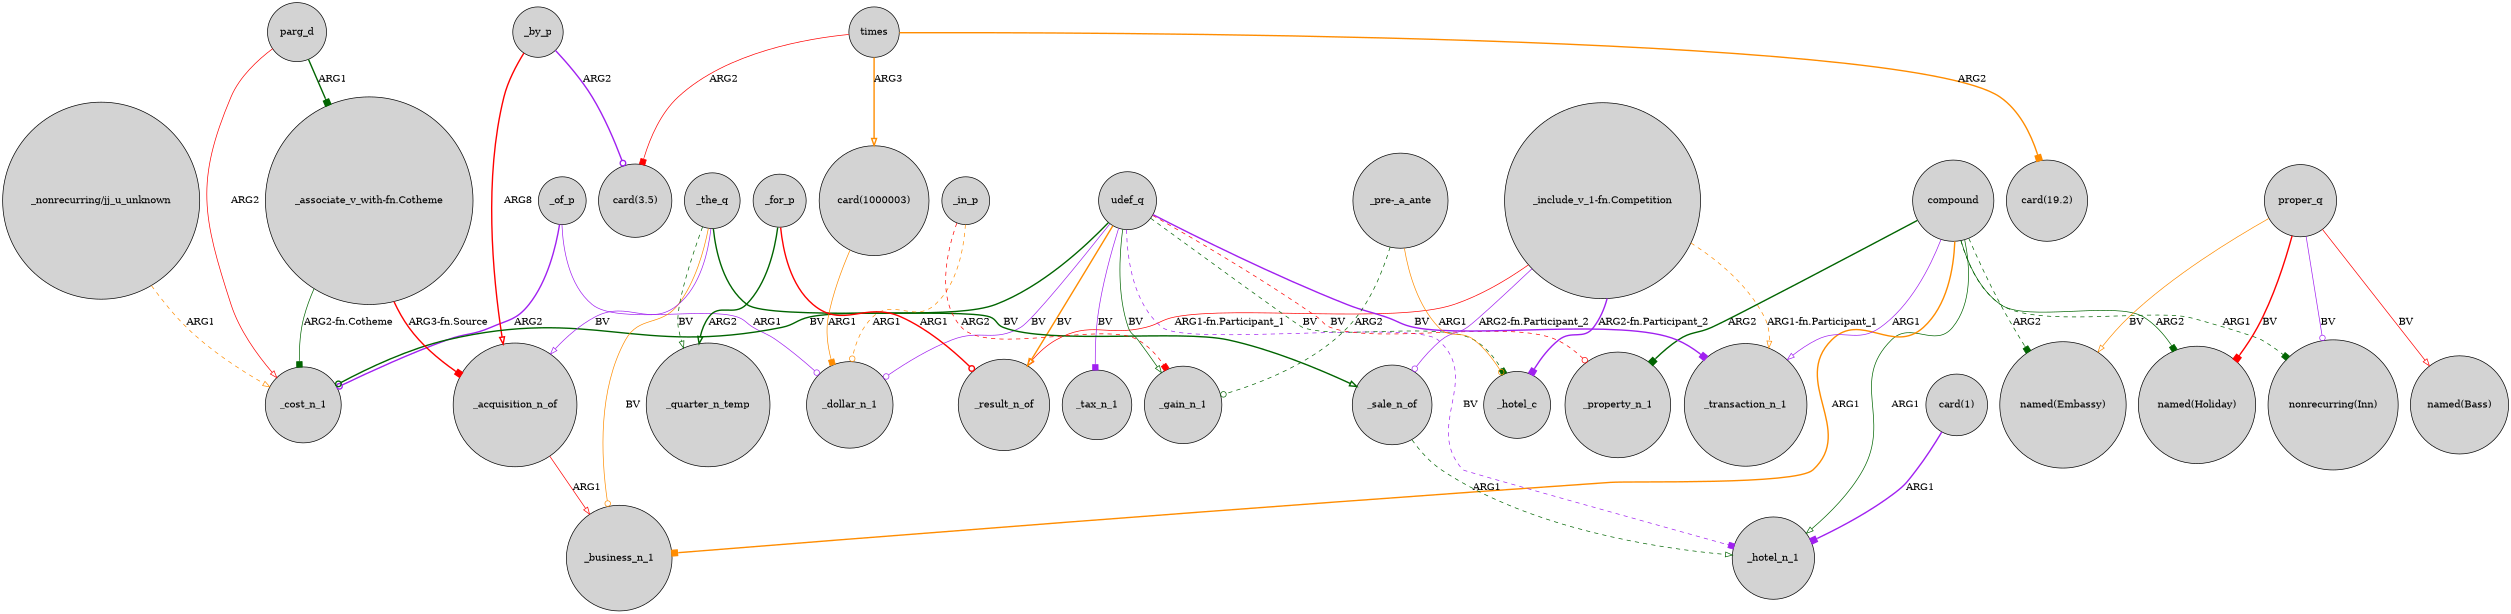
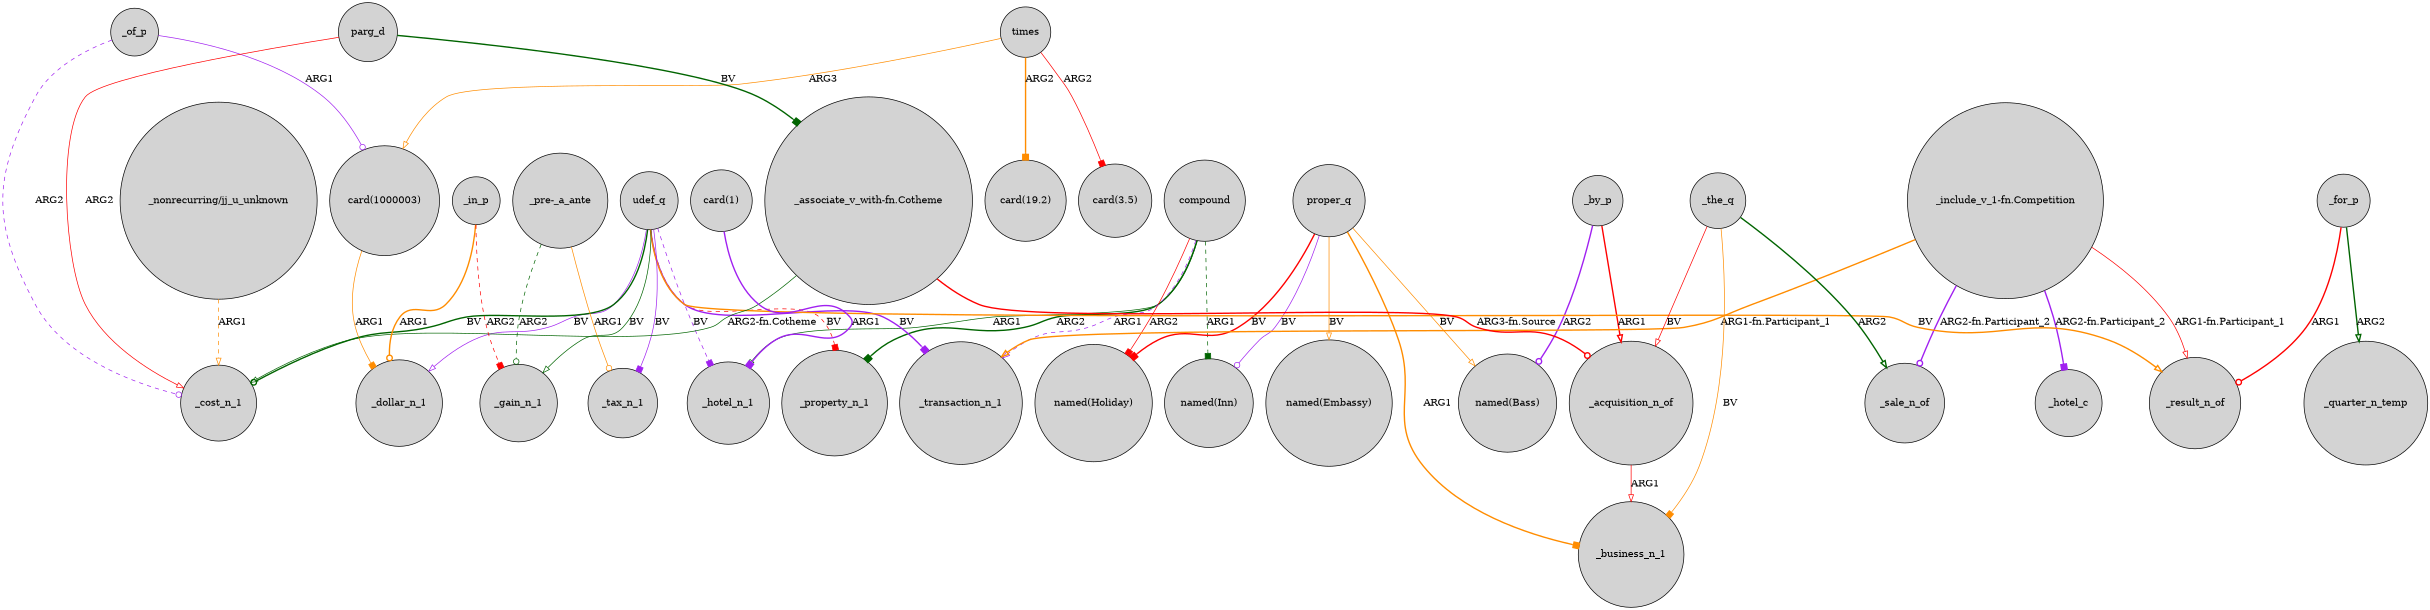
edge "parg_d" -> "_associate_v_with-fn.Cotheme": label "ARG1" -> "BV"
edge "times" -> "card(1000003)": style bold -> solid
edge "_by_p" -> "card(3.5)": now "_by_p" -> "named(Bass)"
edge "_by_p" -> "_acquisition_n_of": label "ARG8" -> "ARG1"
edge "_the_q" -> "_quarter_n_temp": removed, label "BV"
edge "_include_v_1-fn.Competition" -> "_transaction_n_1": style dashed -> bold
edge "compound" -> "named(Embassy)": removed, label "ARG2"
edge "proper_q" -> "named(Bass)": color red -> darkorange
edge "_in_p" -> "_dollar_n_1": style dashed -> bold
edge "compound" -> "named(Holiday)": color darkgreen -> red
edge "_of_p" -> "_dollar_n_1": now "_of_p" -> "card(1000003)"
edge "_the_q" -> "_acquisition_n_of": color purple -> red
edge "_include_v_1-fn.Competition" -> "_sale_n_of": style solid -> bold
edge "udef_q" -> "_property_n_1": arrowhead odot -> box
edge "_the_q" -> "_sale_n_of": label "BV" -> "ARG2"
edge "compound" -> "_transaction_n_1": style solid -> dashed
edge "_associate_v_with-fn.Cotheme" -> "_cost_n_1": arrowhead box -> onormal
edge "_pre-_a_ante" -> "_hotel_c": now "_pre-_a_ante" -> "_tax_n_1"
edge "udef_q" -> "_dollar_n_1": arrowhead odot -> onormal
edge "_of_p" -> "_cost_n_1": style bold -> dashed
edge "udef_q" -> "_hotel_c": removed, label "BV"
edge "_associate_v_with-fn.Cotheme" -> "_acquisition_n_of": arrowhead box -> odot
edge "_the_q" -> "_business_n_1": arrowhead odot -> box
node "nonrecurring(Inn)": label "nonrecurring(Inn)" -> "named(Inn)"
edge "compound" -> "_business_n_1": now "proper_q" -> "_business_n_1"
edge "_sale_n_of" -> "_hotel_n_1": removed, label "ARG1"
